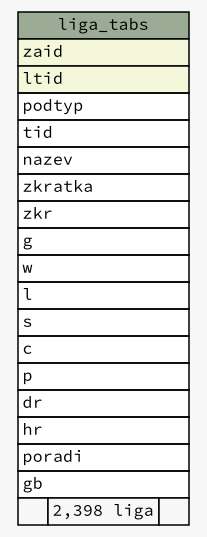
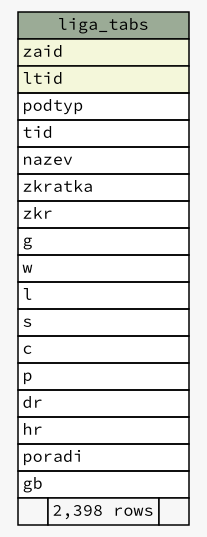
node "liga_tabs": text "2,398 liga" -> "2,398 rows"
